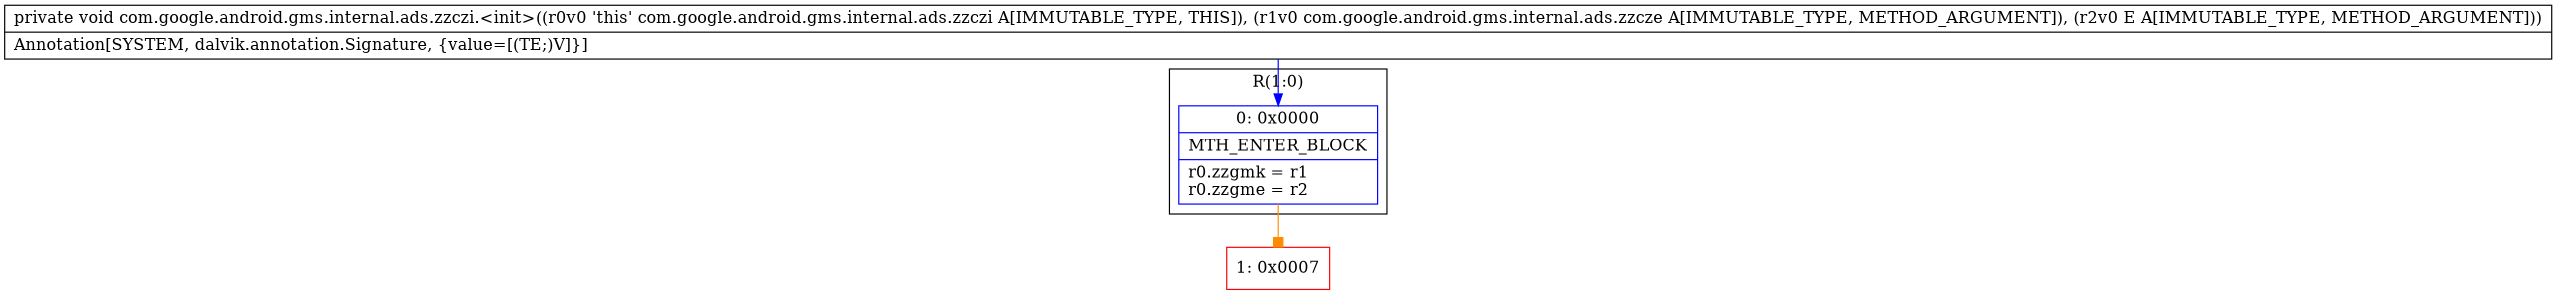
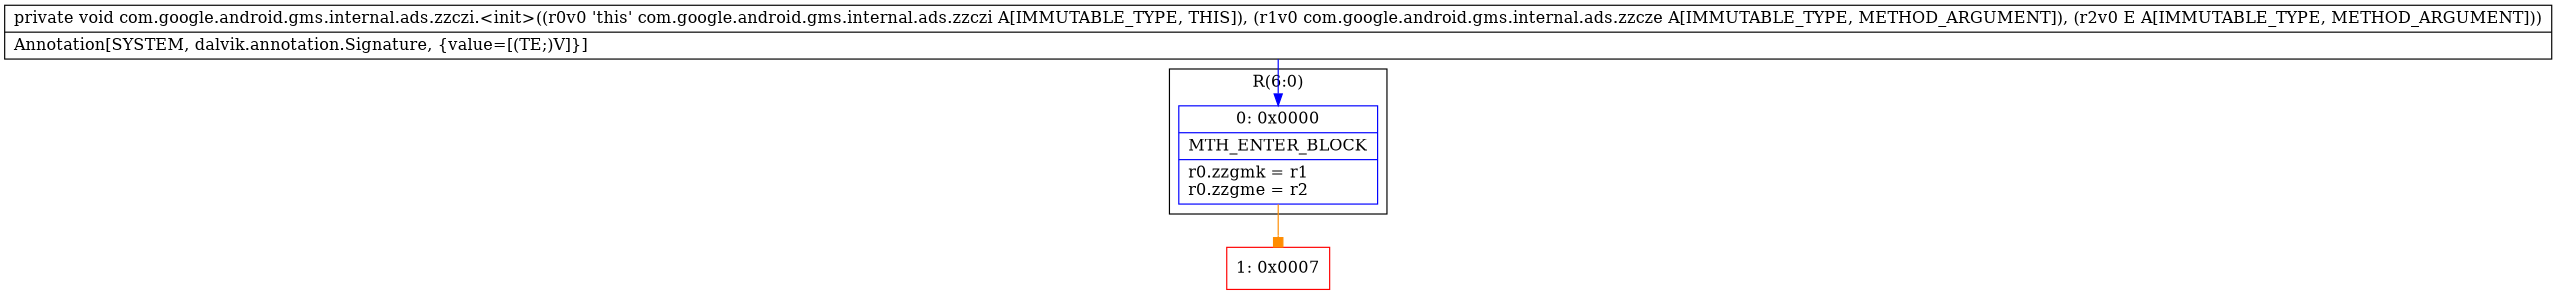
cluster "R(1:0)": label "R(1:0)" -> "R(6:0)"
